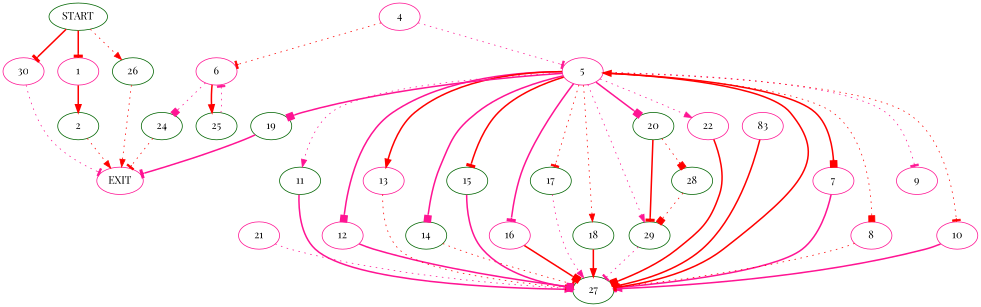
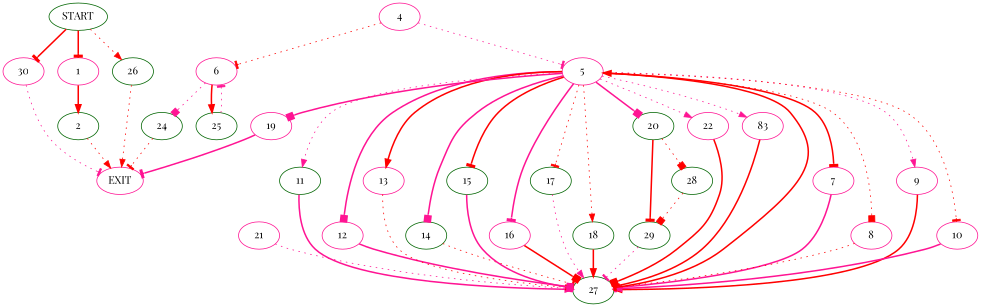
edge "5" -> "9": arrowhead tee -> normal
edge "5" -> "7": arrowhead box -> tee
node "19": color darkgreen -> deeppink
edge "5" -> "29": now "5" -> "83"
edge "9" -> "27": added
